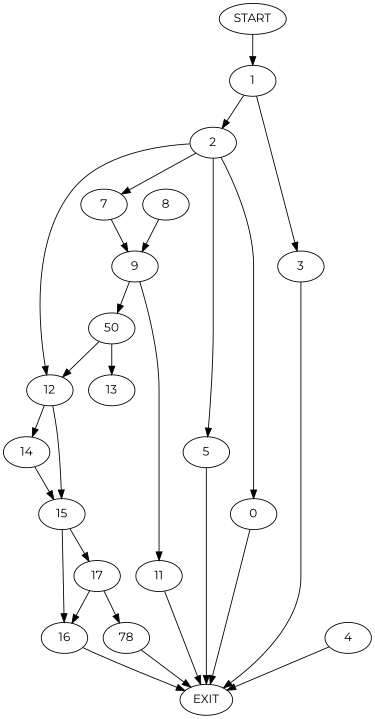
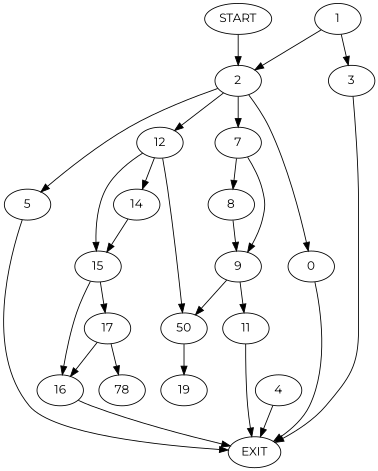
edge "START" -> "1": now "START" -> "2"
edge "7" -> "8": added
edge "50" -> "12": reversed
node "13": label "13" -> "19"
edge "78" -> "EXIT": removed
